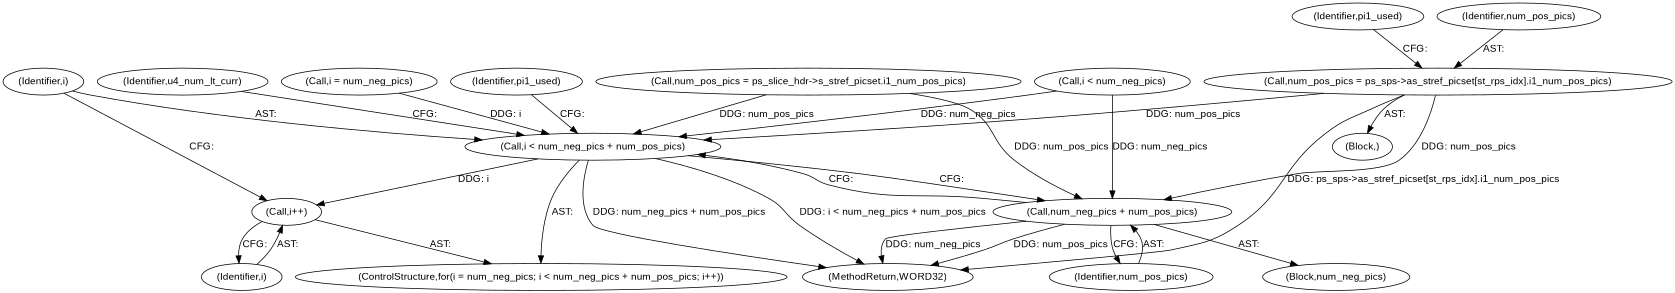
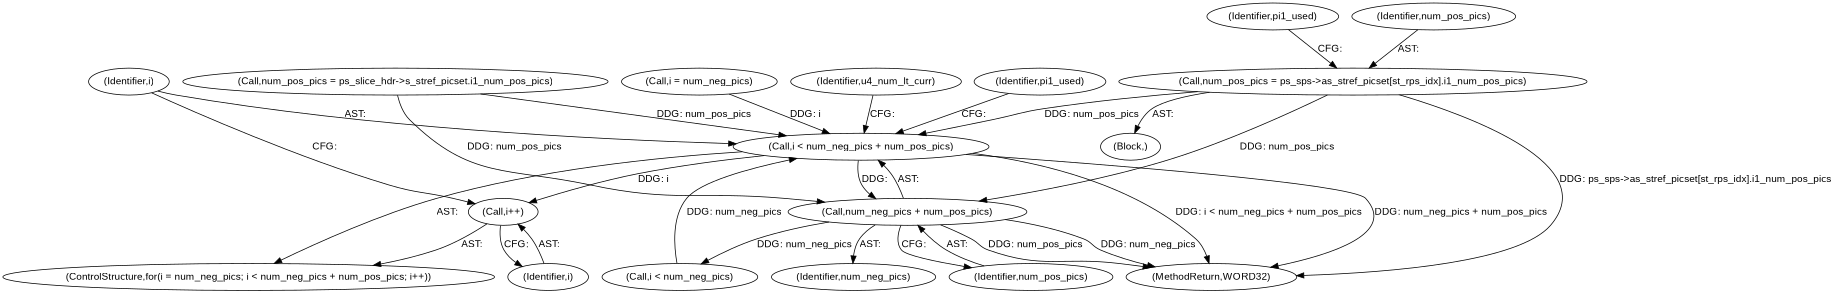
edge "(Call,i < num_neg_pics)" -> "(Call,num_neg_pics + num_pos_pics)": reversed
edge "(Call,num_neg_pics + num_pos_pics)" -> "(Call,i < num_neg_pics + num_pos_pics)": label "CFG: " -> "AST: "
edge "(Call,i < num_neg_pics + num_pos_pics)" -> "(Call,num_neg_pics + num_pos_pics)": label "CFG: " -> "DDG: "
node "(Block,num_neg_pics)": label "(Block,num_neg_pics)" -> "(Identifier,num_neg_pics)"
